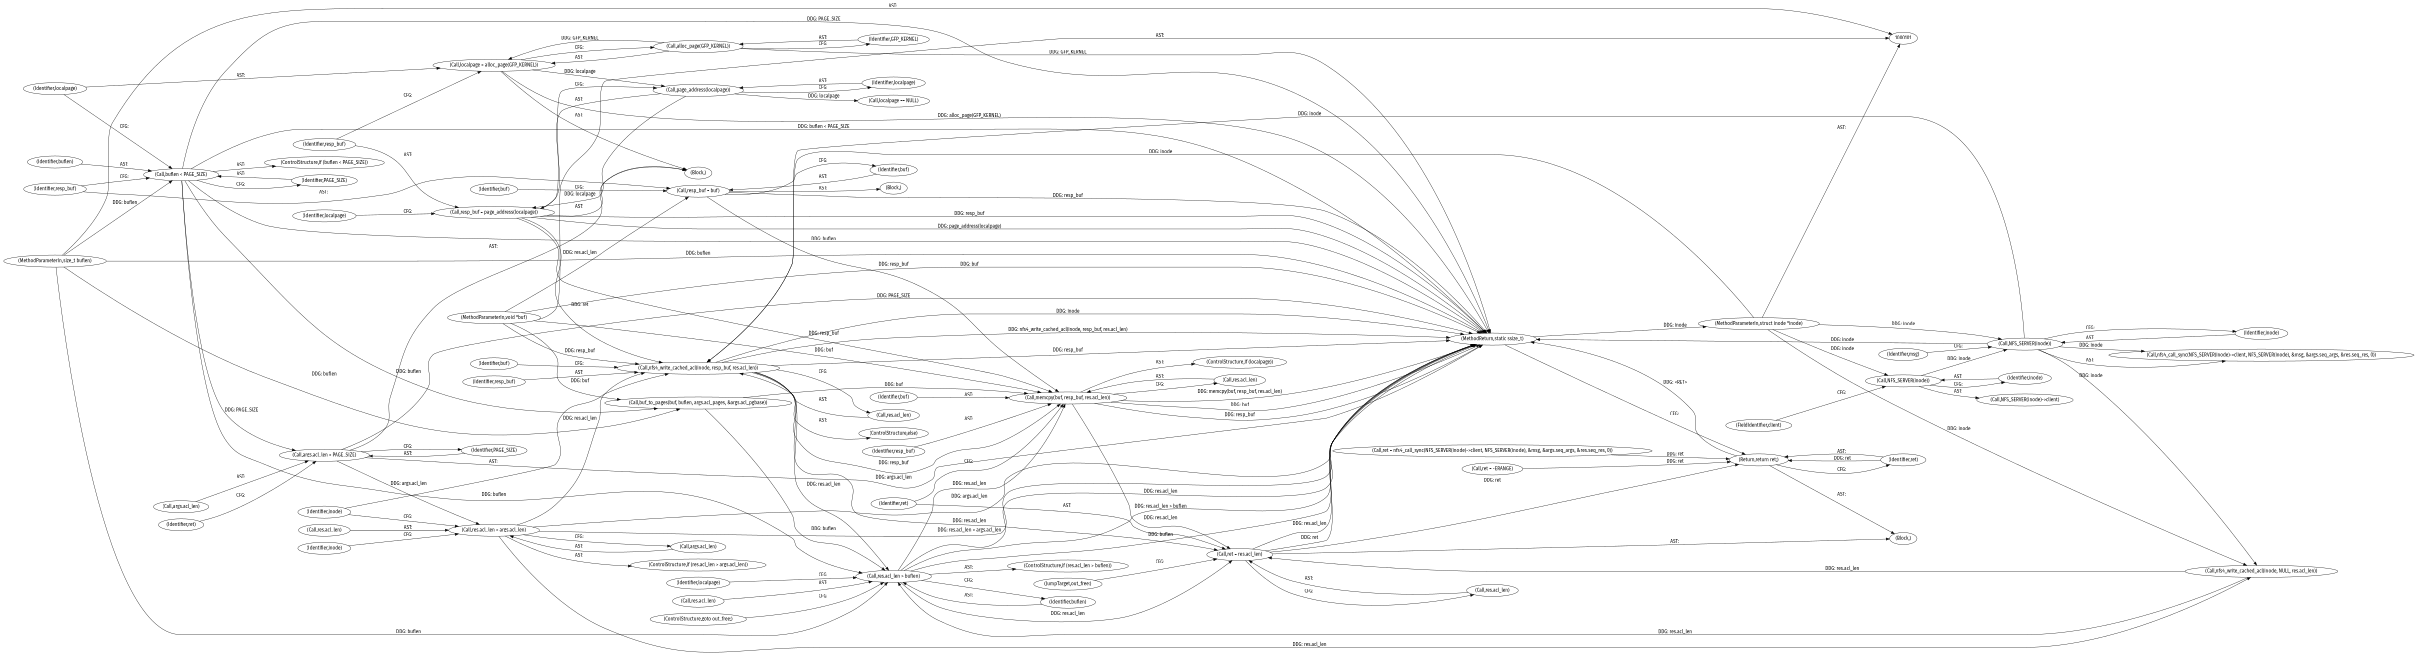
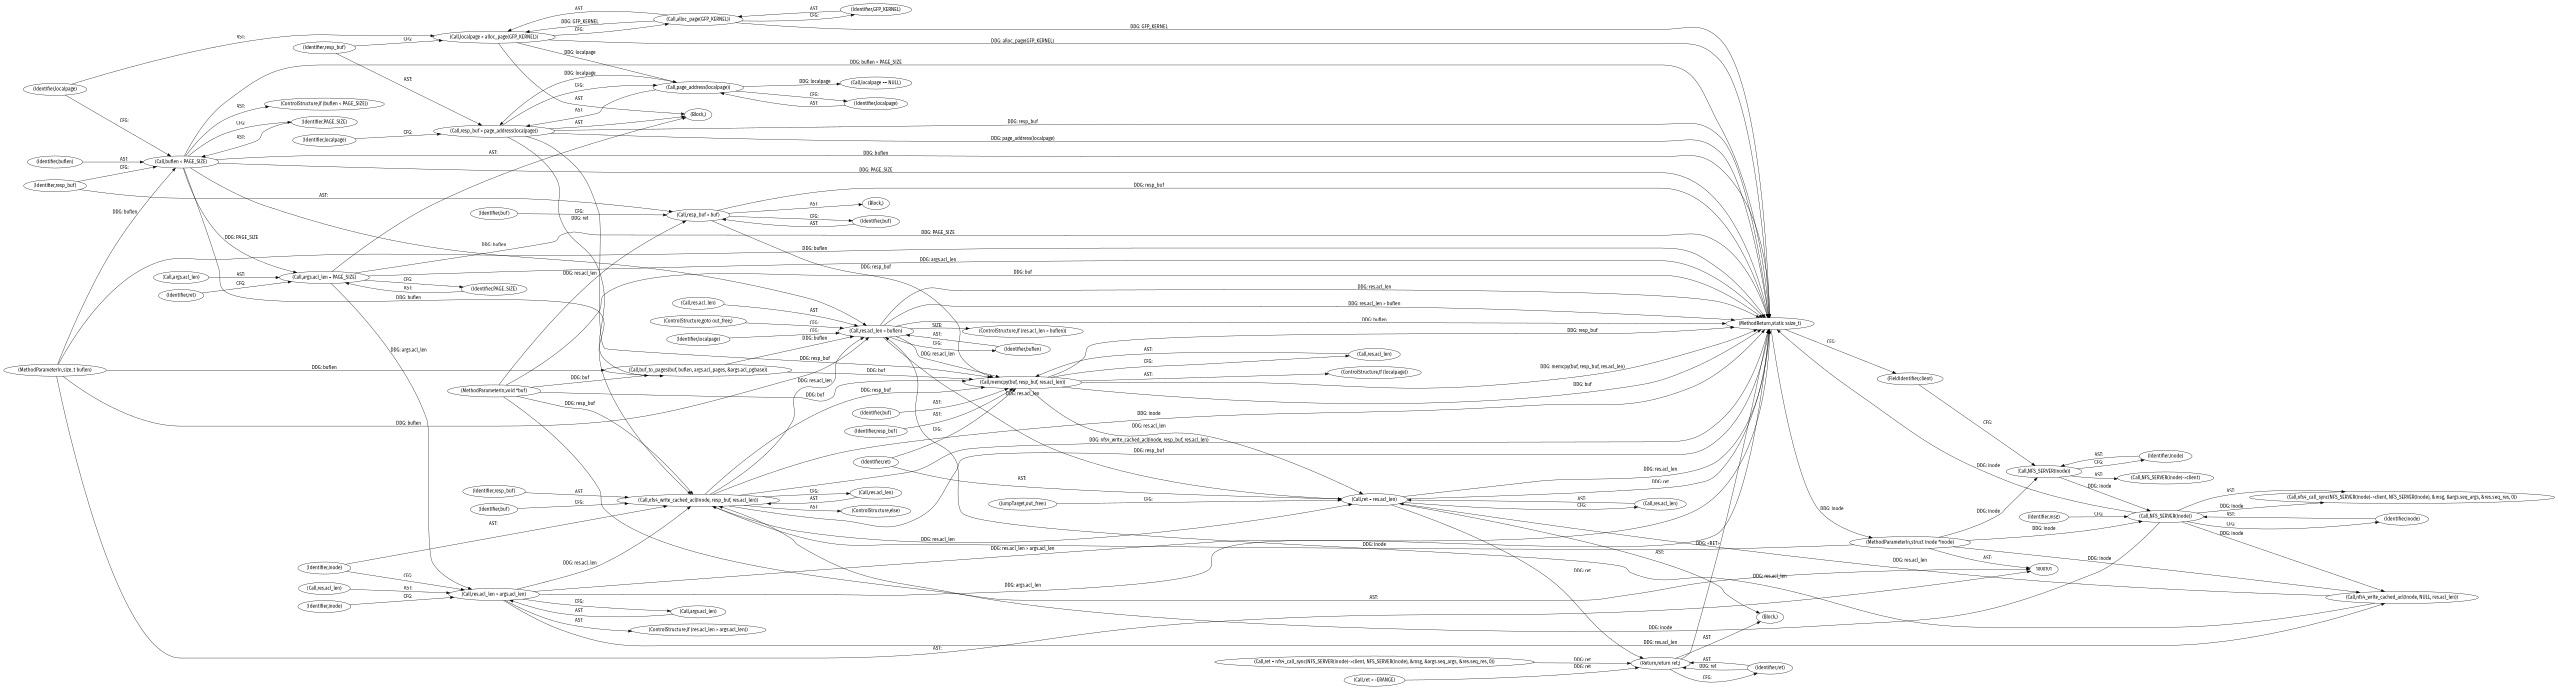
edge "(MethodReturn,static ssize_t)" -> "(Return,return ret;)": now "(MethodReturn,static ssize_t)" -> "(FieldIdentifier,client)"
edge "(Call,res.acl_len > buflen)" -> "(ControlStructure,if (res.acl_len > buflen))": label "AST: " -> "SIZE: "
